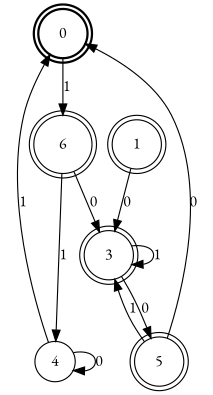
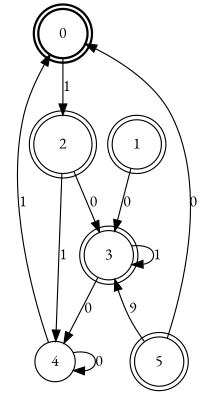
node "6": label "6" -> "2"
edge "3" -> "5": now "3" -> "4"
edge "5" -> "3": label "1" -> "9"
